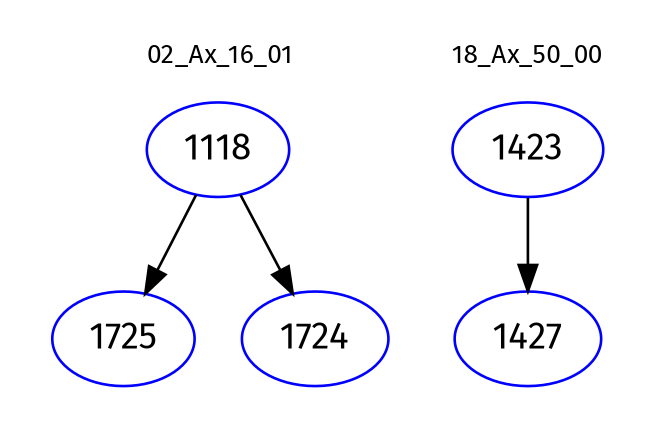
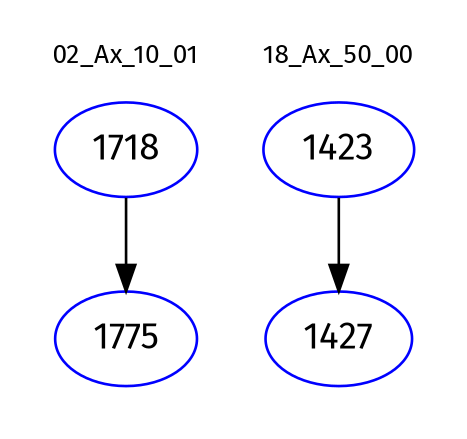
cluster "02_Ax_16_01": label "02_Ax_16_01" -> "02_Ax_10_01"
node "1118": label "1118" -> "1718"
node "1725": label "1725" -> "1775"
node "1724": removed
